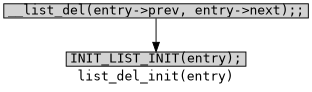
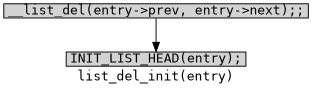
node "INIT_LIST_INIT(entry);": label "INIT_LIST_INIT(entry);" -> "INIT_LIST_HEAD(entry);"
